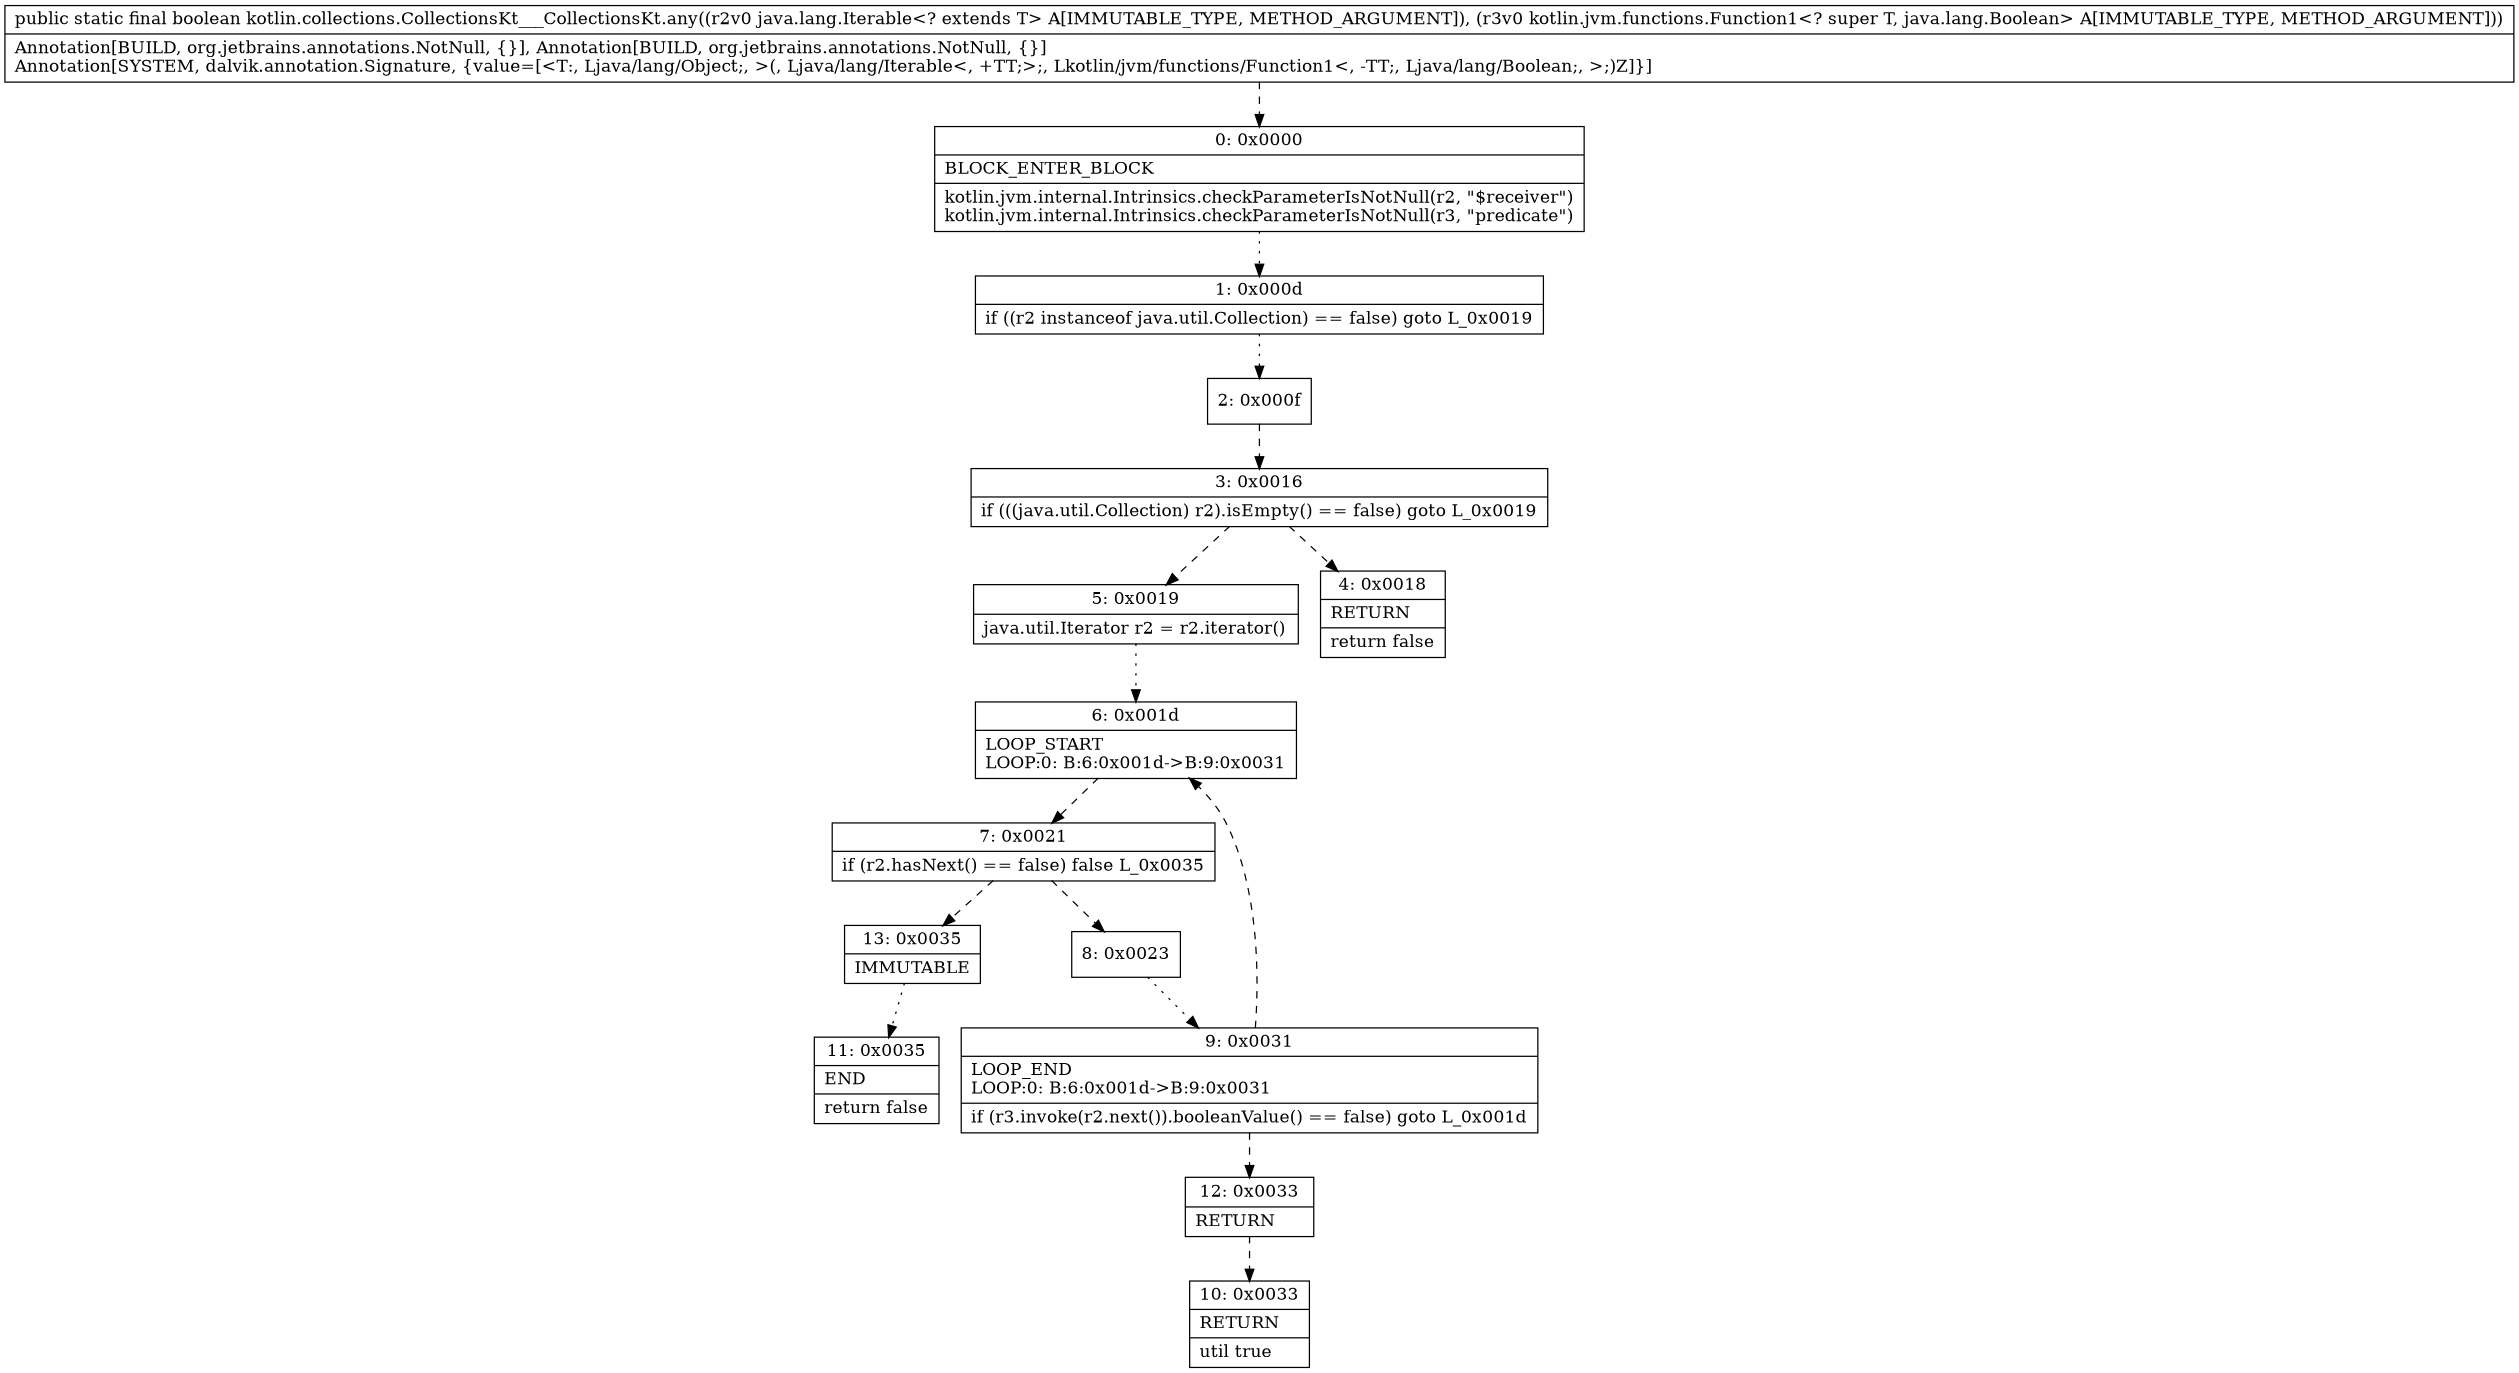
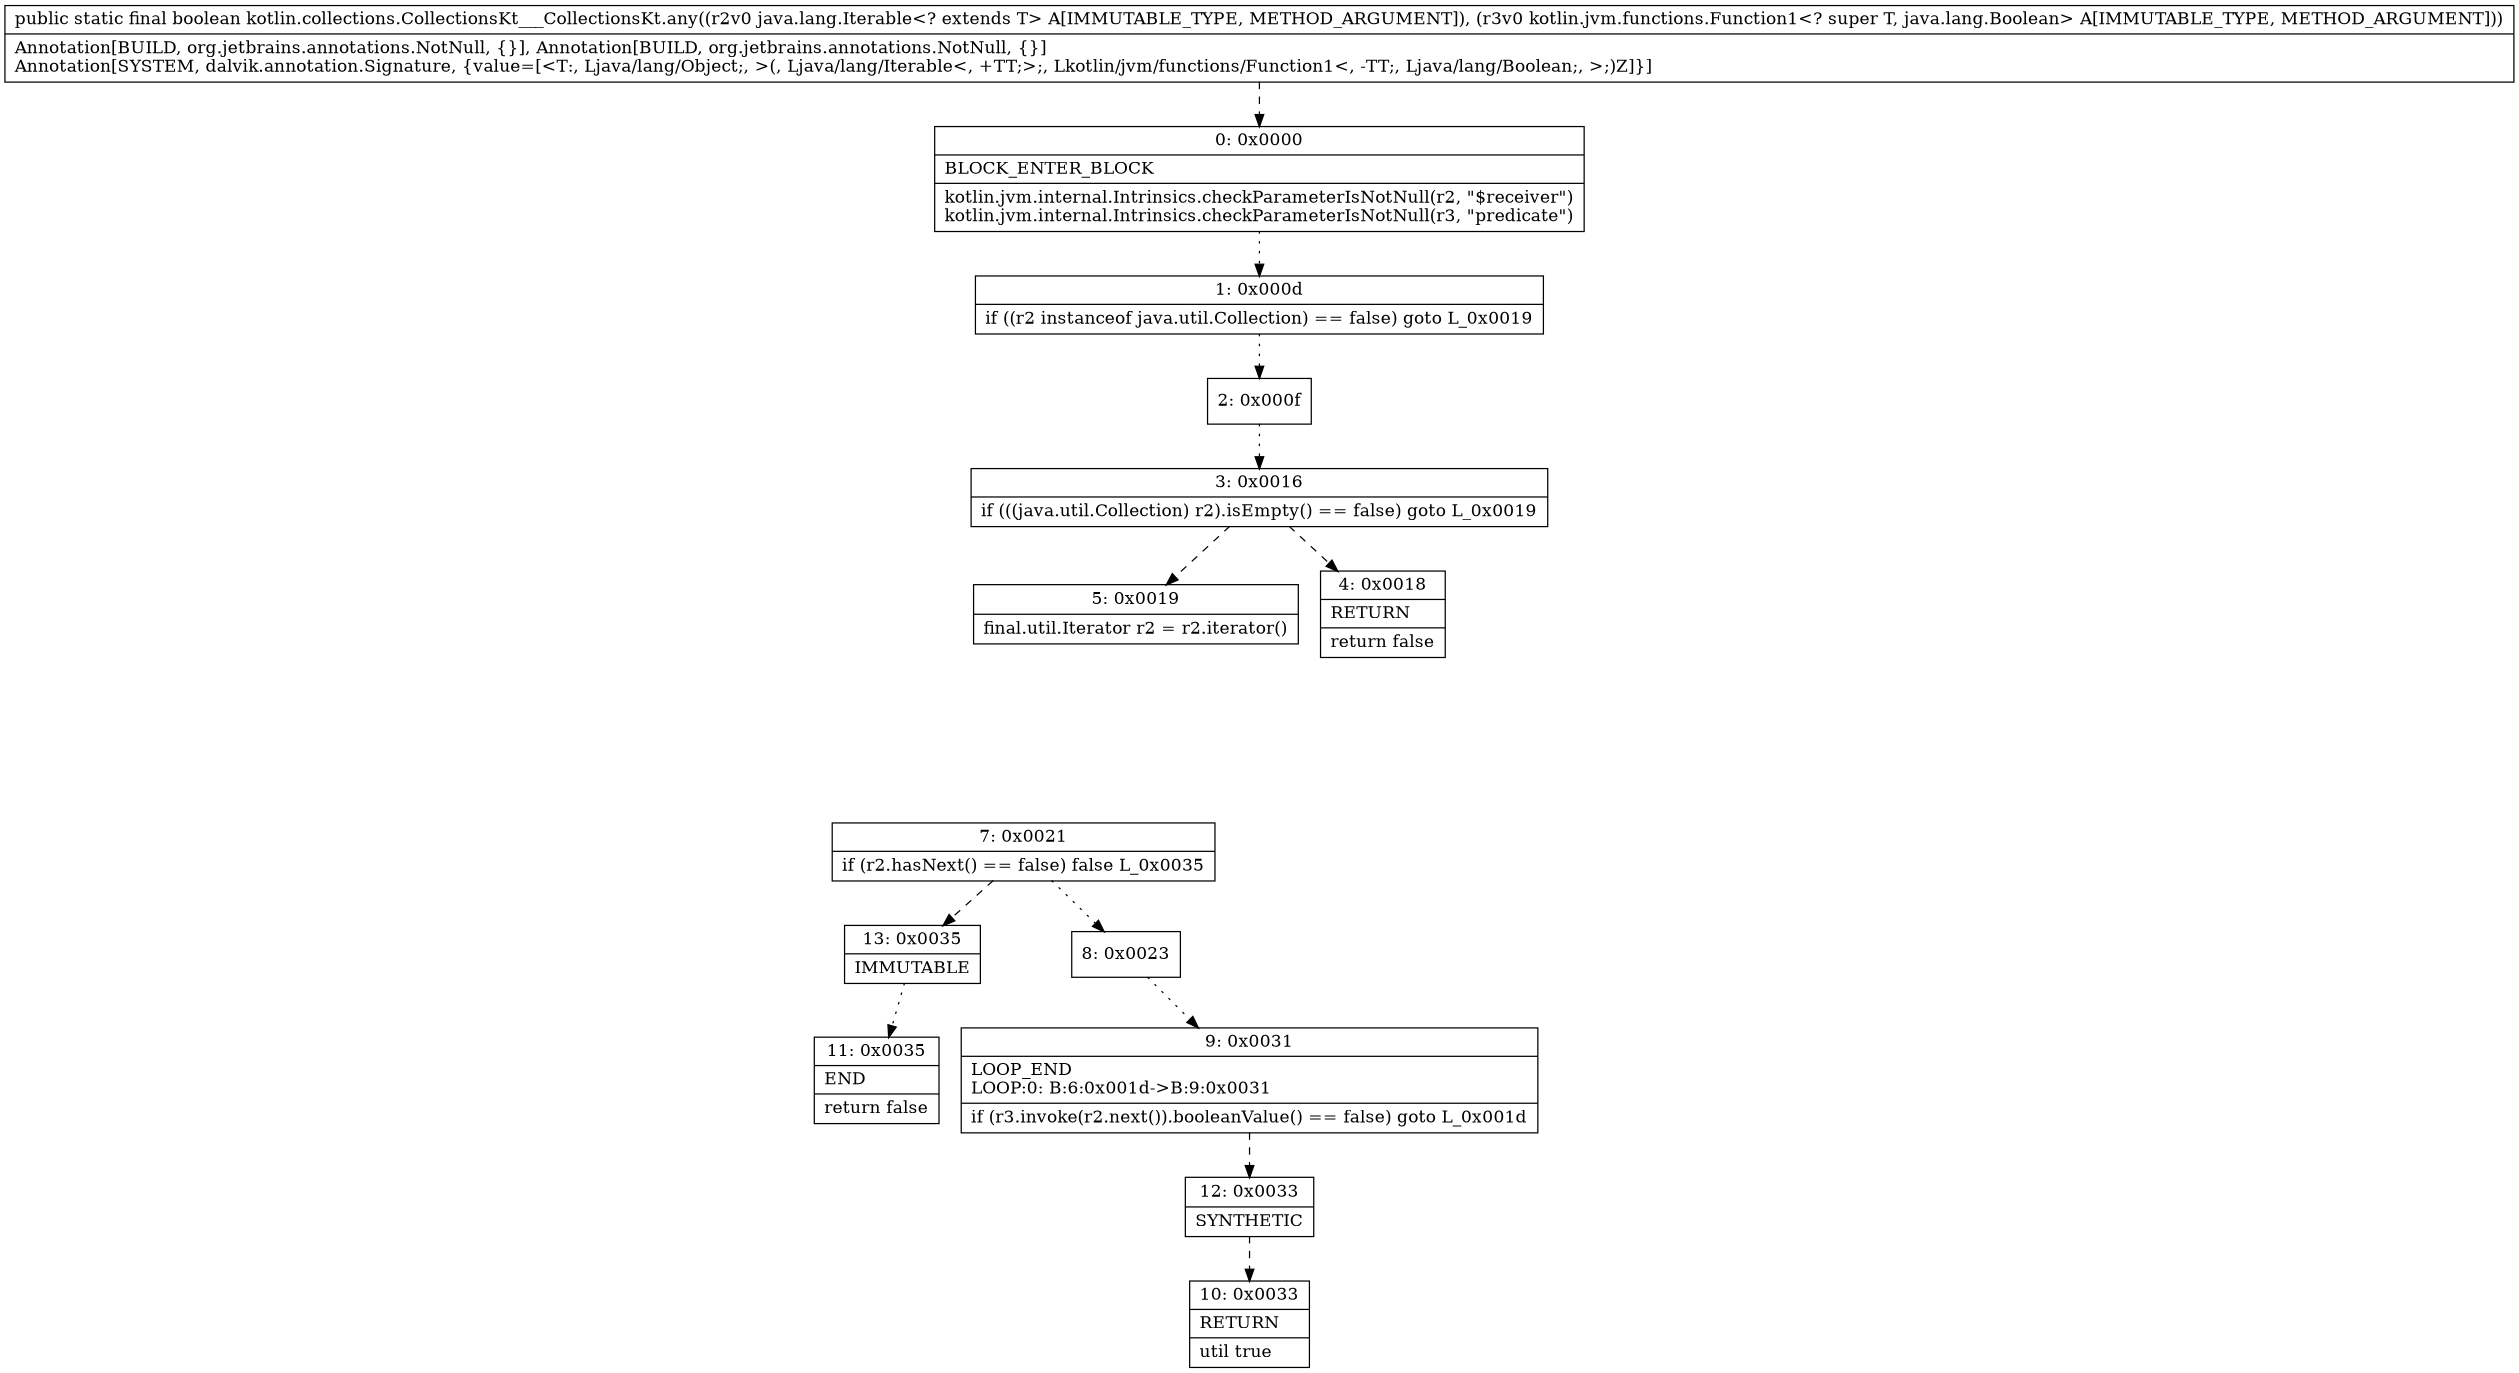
edge "2: 0x000f" -> "3: 0x0016": style dashed -> dotted
node "5: 0x0019": text "java.util.Iterator r2 = r2.iterator()" -> "final.util.Iterator r2 = r2.iterator()"
node "6: 0x001d": removed
edge "7: 0x0021" -> "8: 0x0023": style dashed -> dotted
node "12: 0x0033": text "RETURN" -> "SYNTHETIC"
